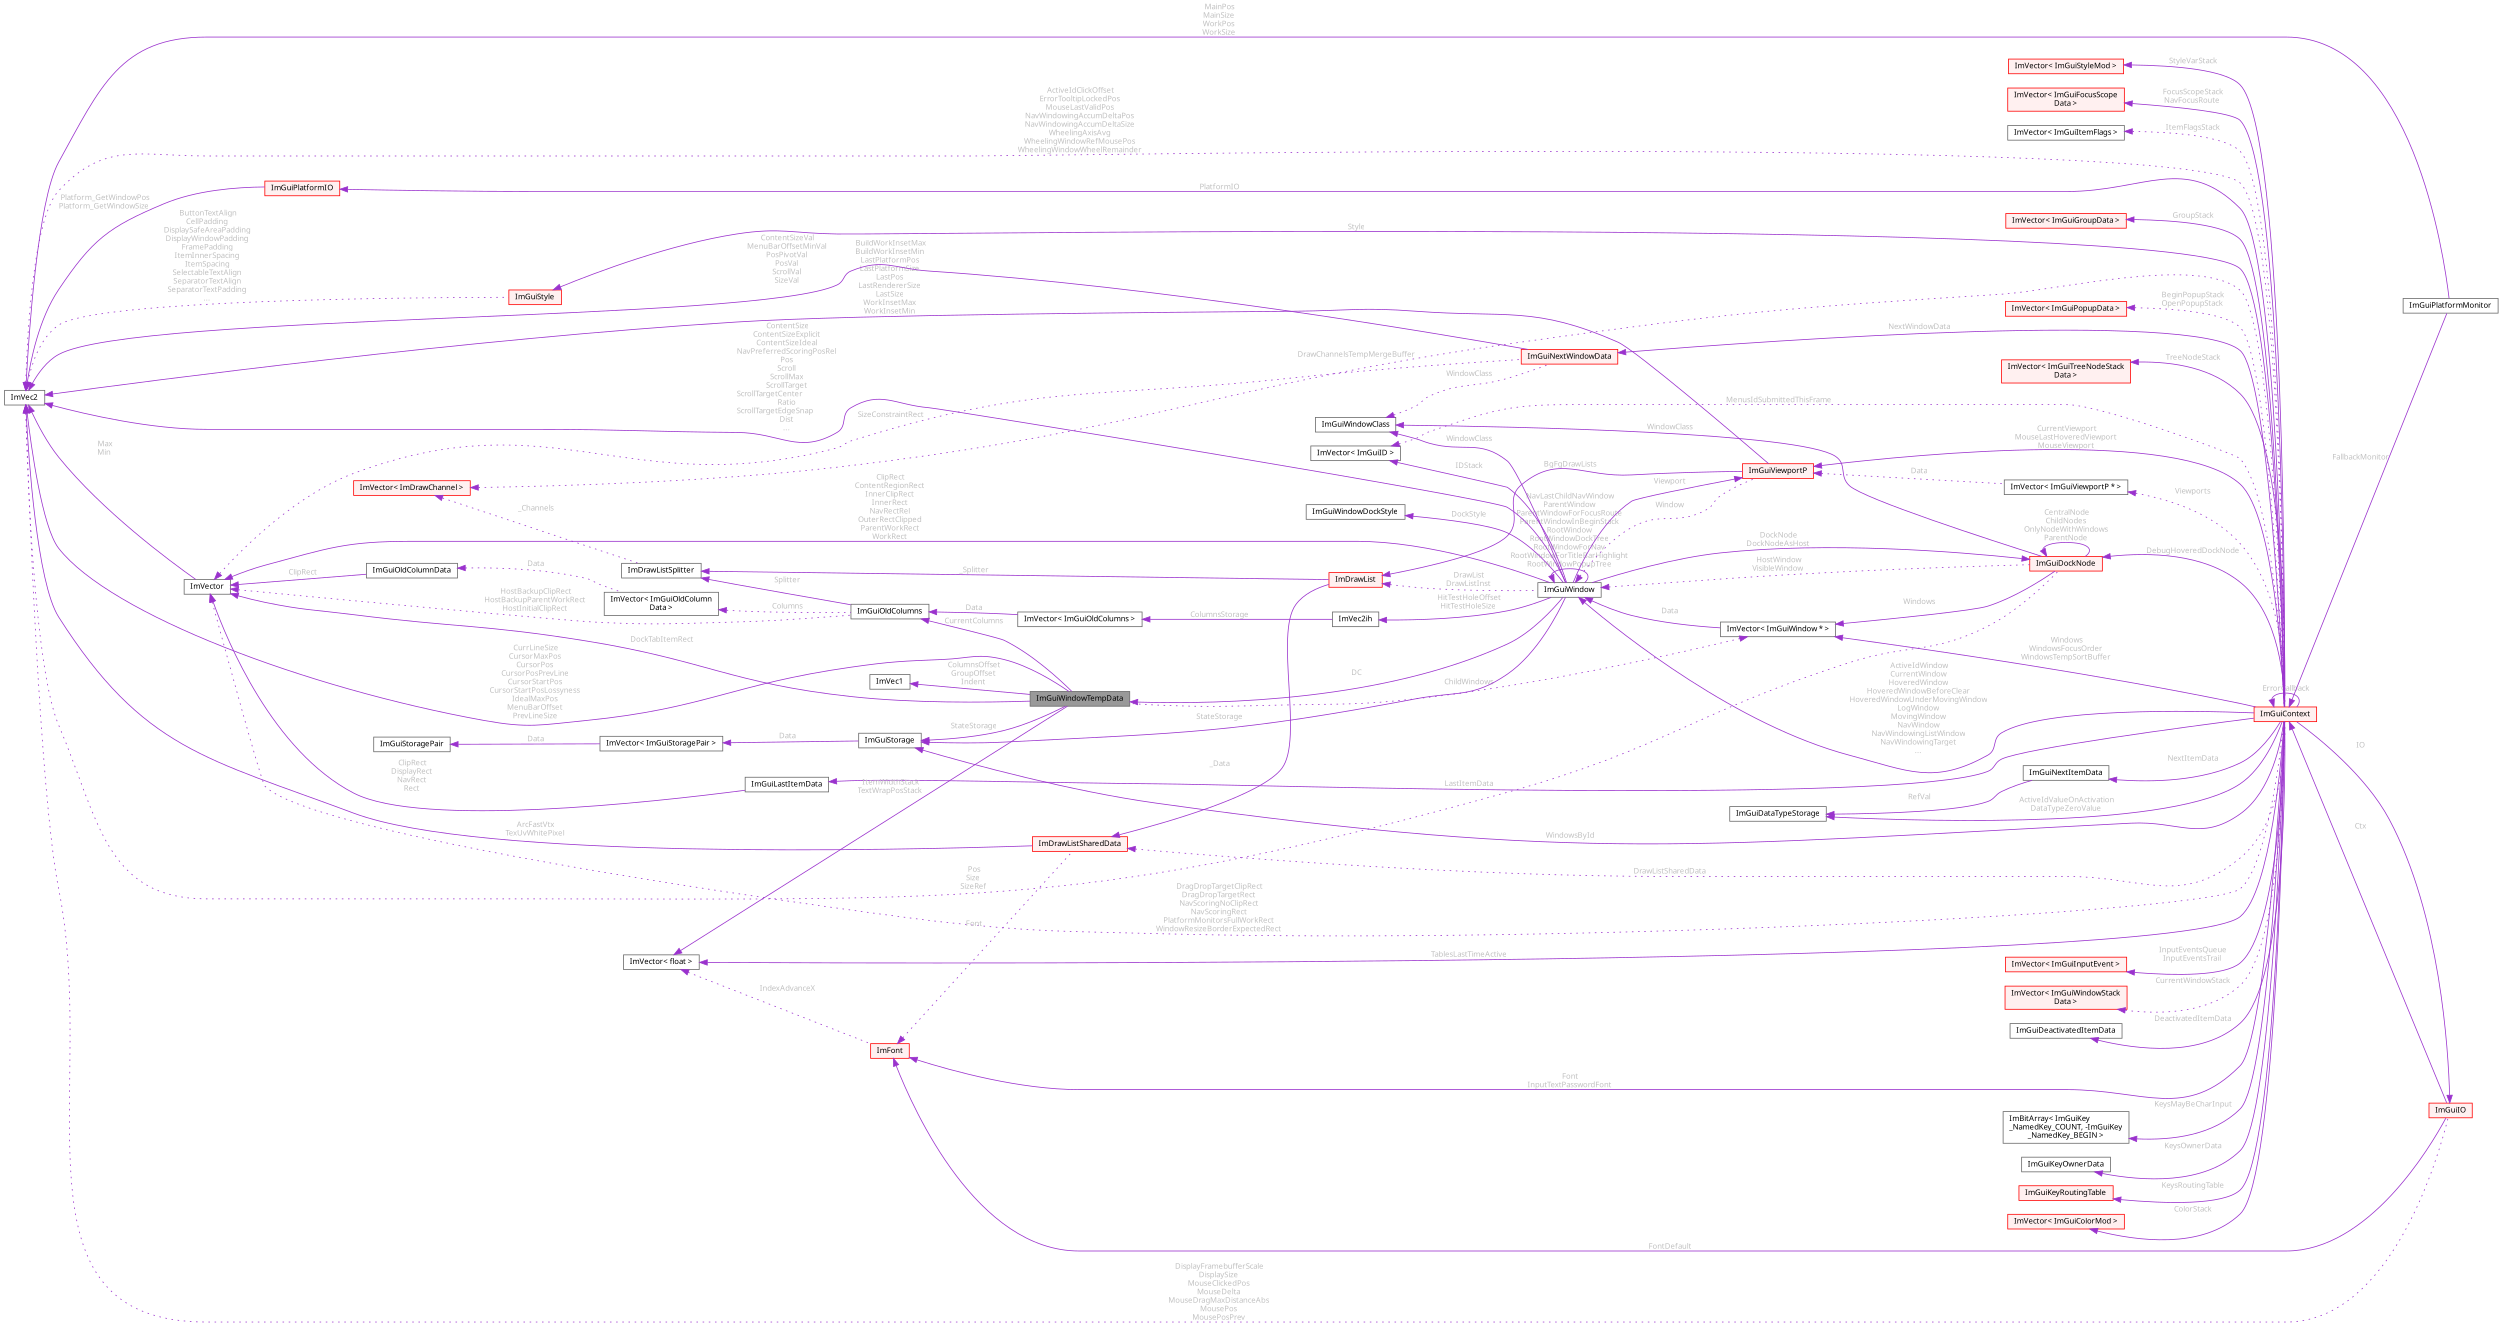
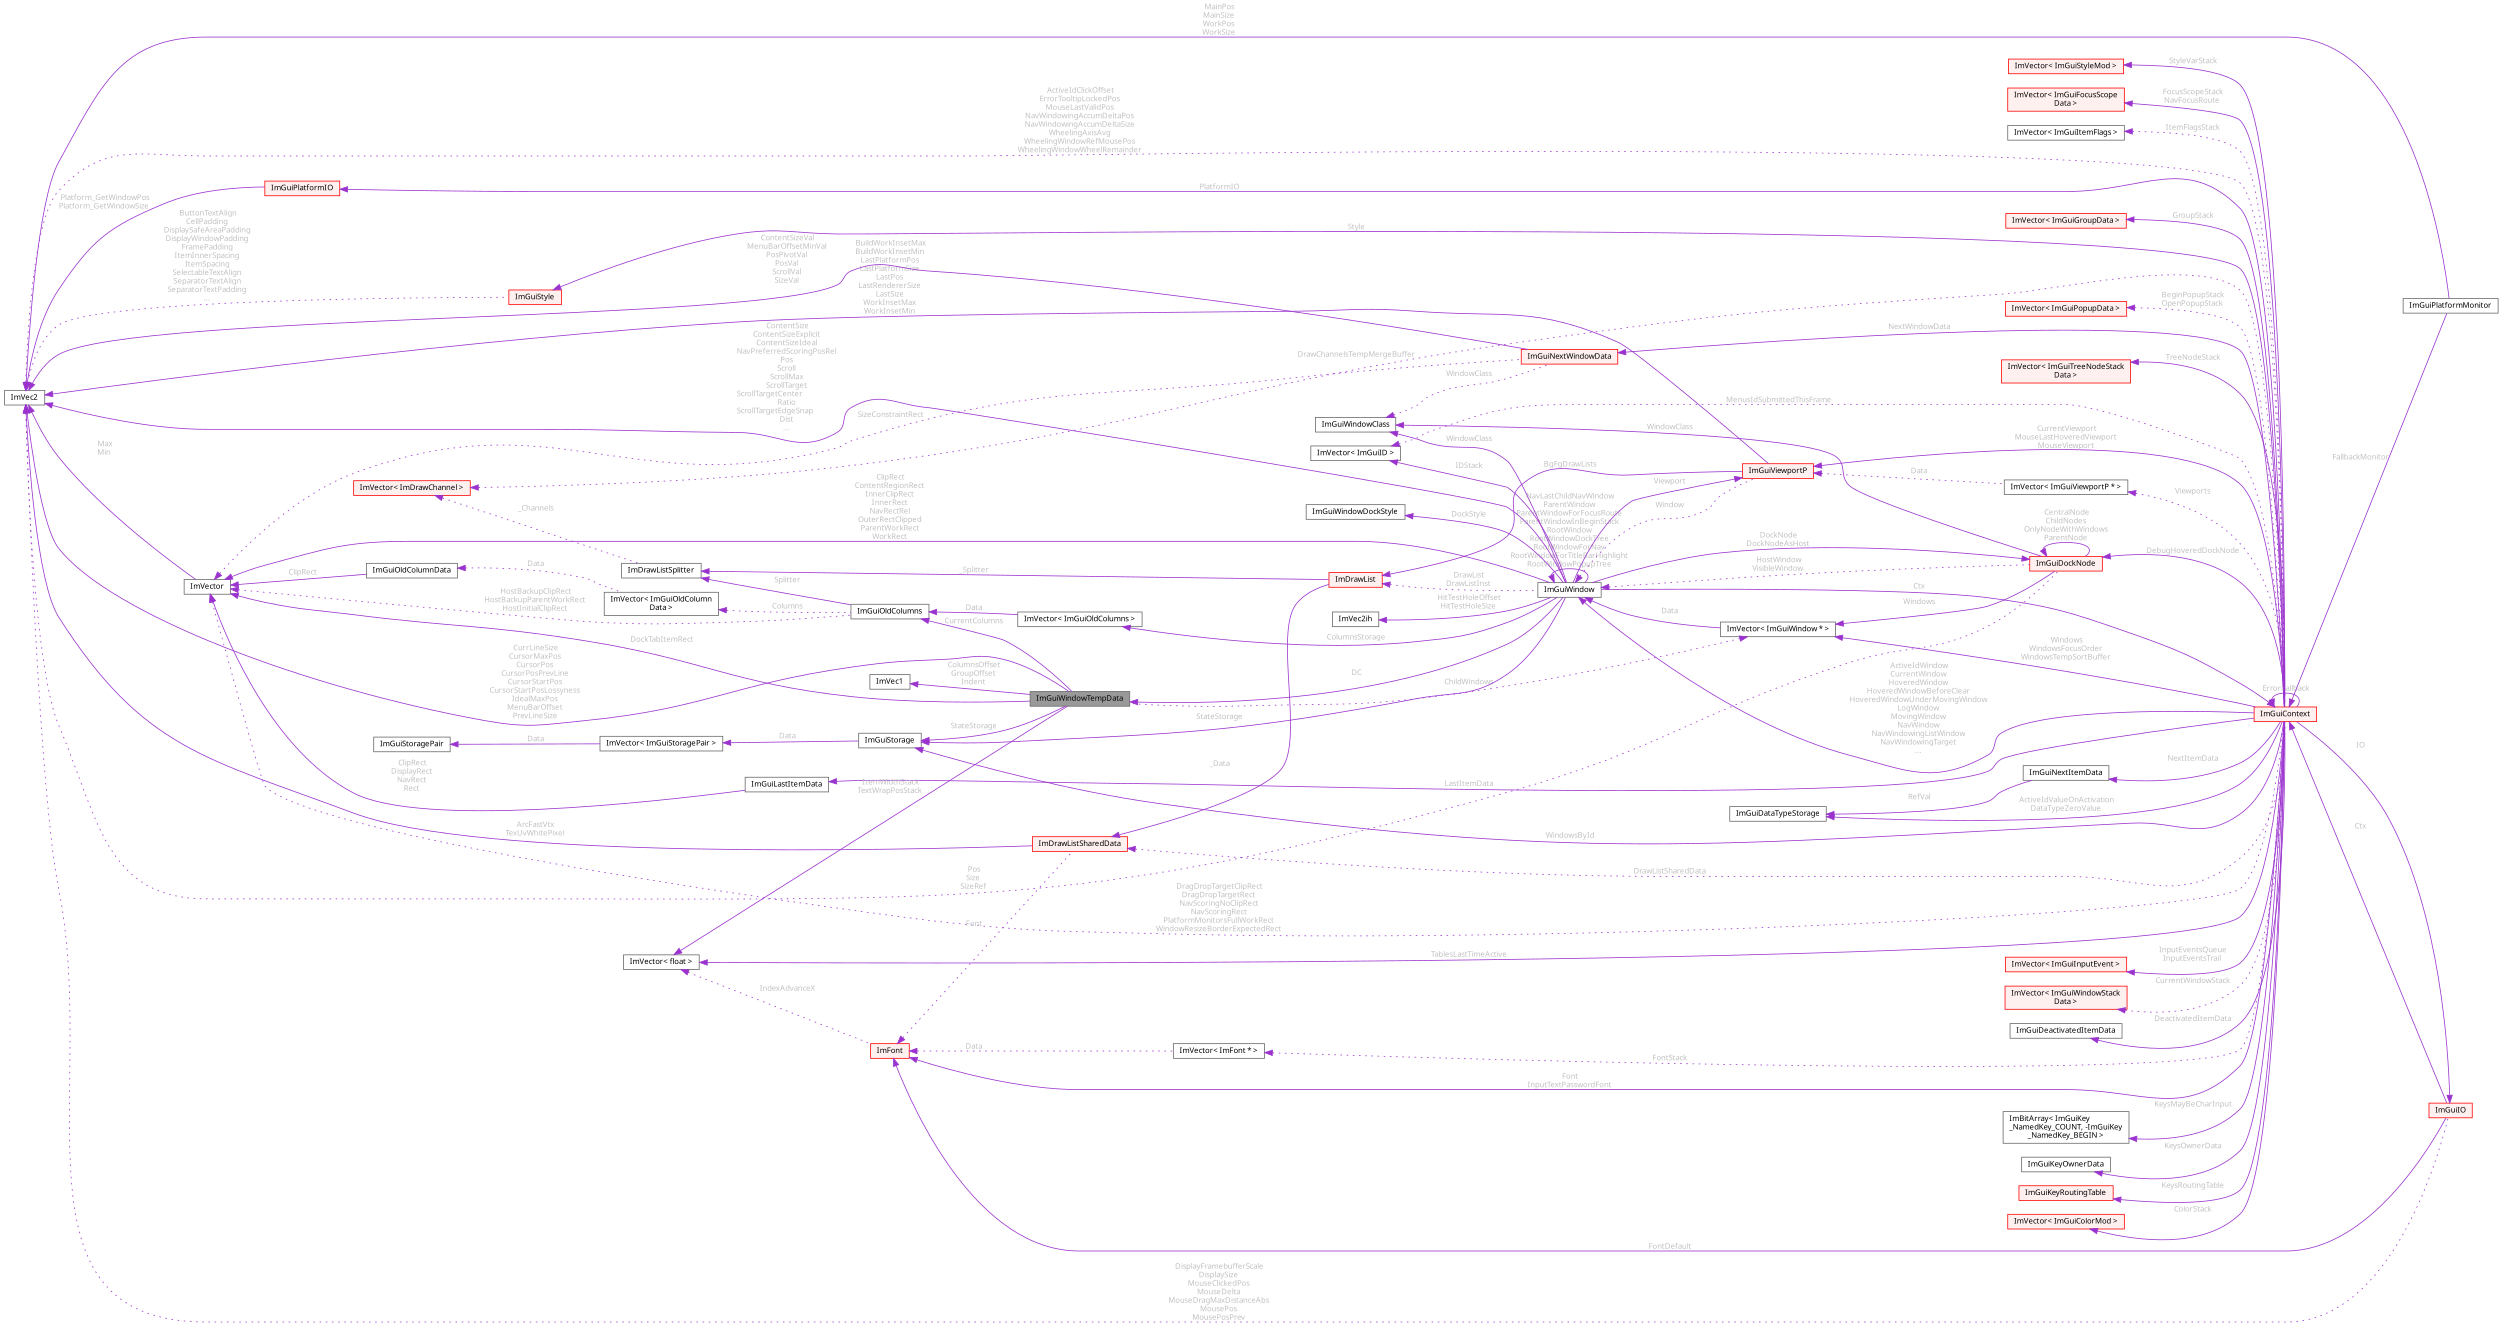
edge "ImGuiWindow" -> "ImGuiContext": added, label "Ctx"
edge "ImVec2ih" -> "ImVector< ImGuiOldColumns >": now "ImGuiWindow" -> "ImVector< ImGuiOldColumns >"
node "ImVector< ImFont * >": added
